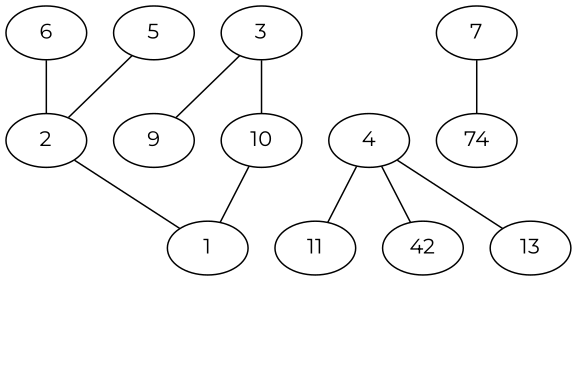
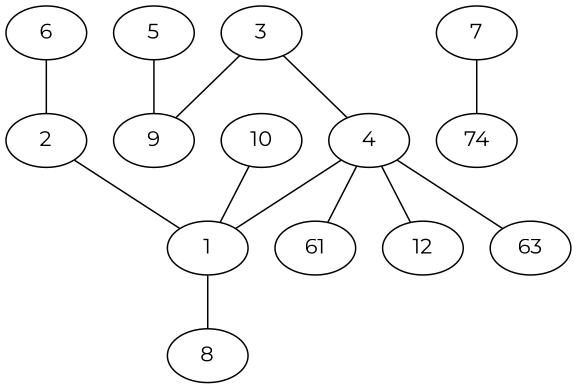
edge "5" -- "2": now "5" -- "9"
edge "3" -- "10": now "3" -- "4"
edge "4" -- "1": added
node "11": label "11" -> "61"
node "42": label "42" -> "12"
node "13": label "13" -> "63"
node "8": added
